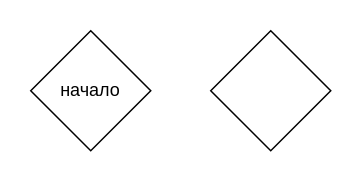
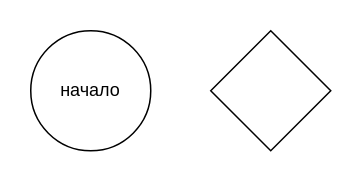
node "начало": shape diamond -> ellipse
